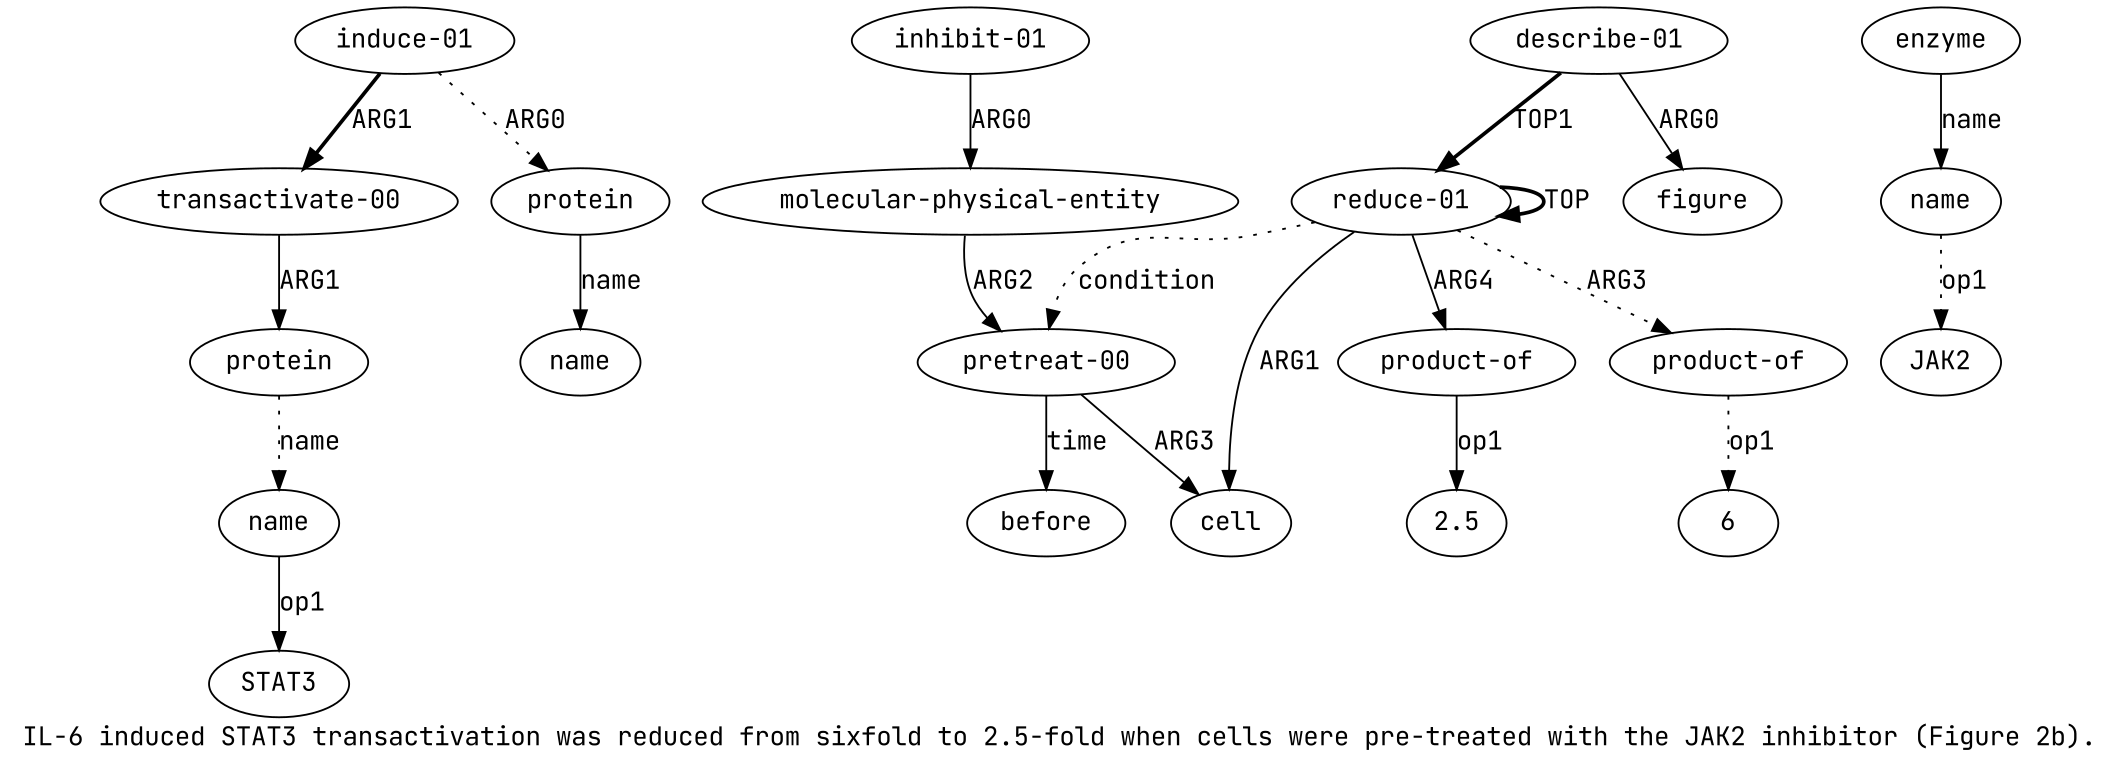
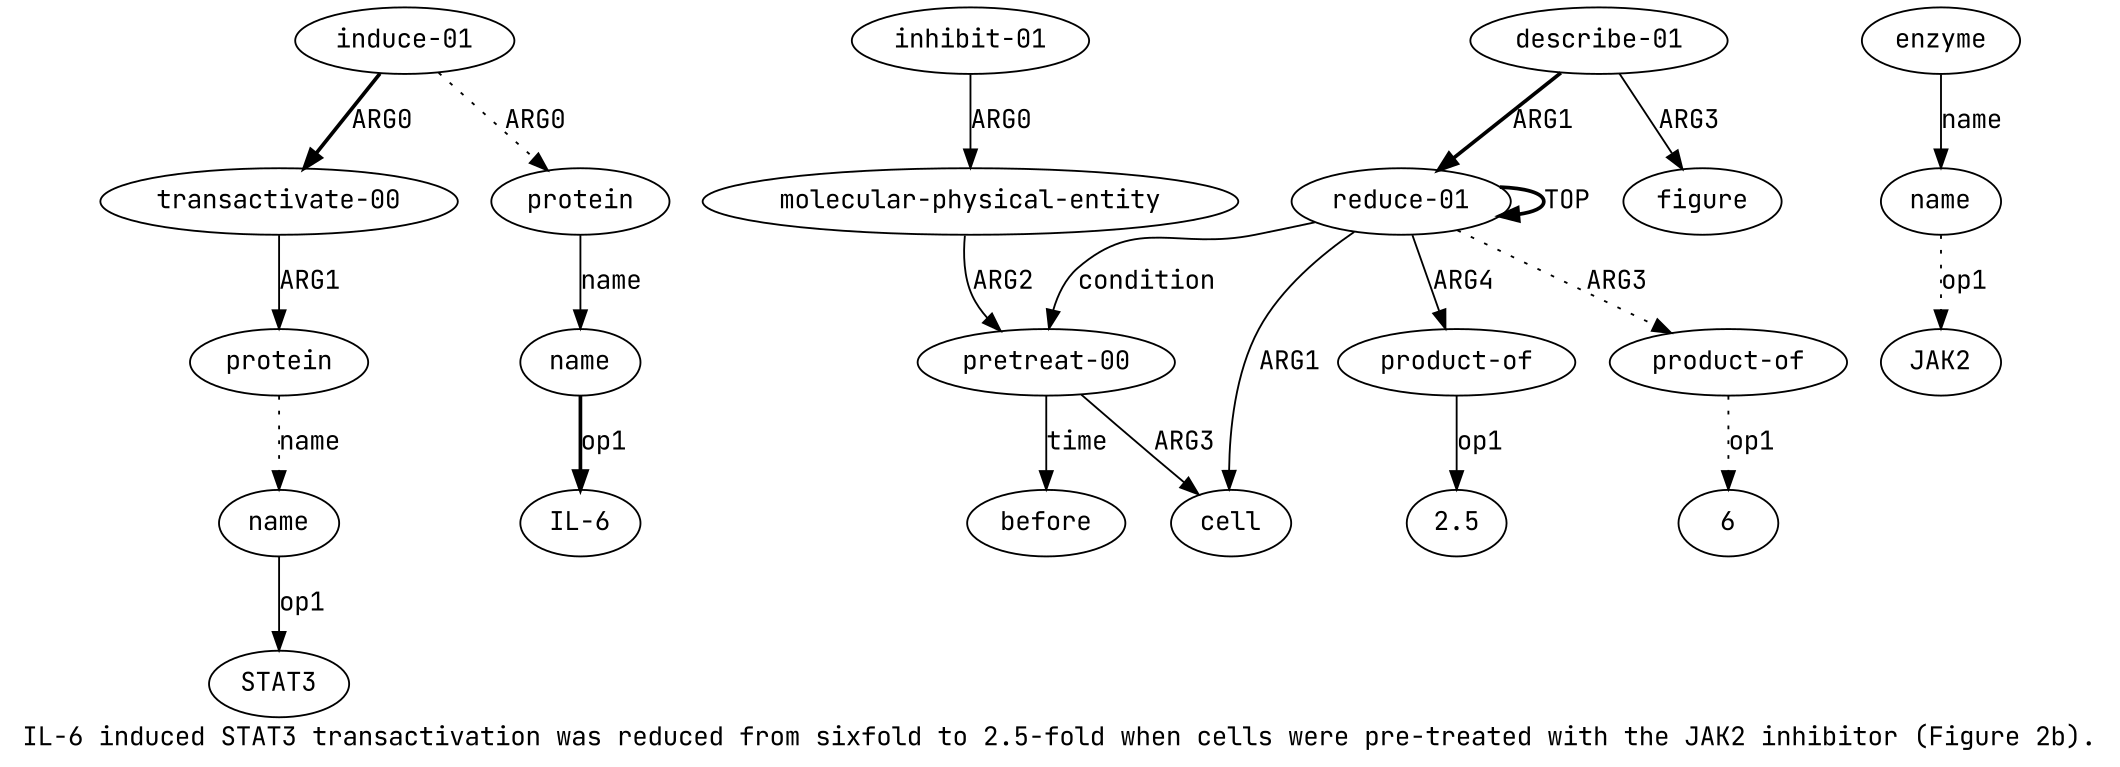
edge "induce-01" -> "transactivate-00": label "ARG1" -> "ARG0"
edge "describe-01" -> "reduce-01": label "TOP1" -> "ARG1"
edge "describe-01" -> "figure": label "ARG0" -> "ARG3"
edge "reduce-01" -> "pretreat-00": style dotted -> solid
node "IL-6": added
